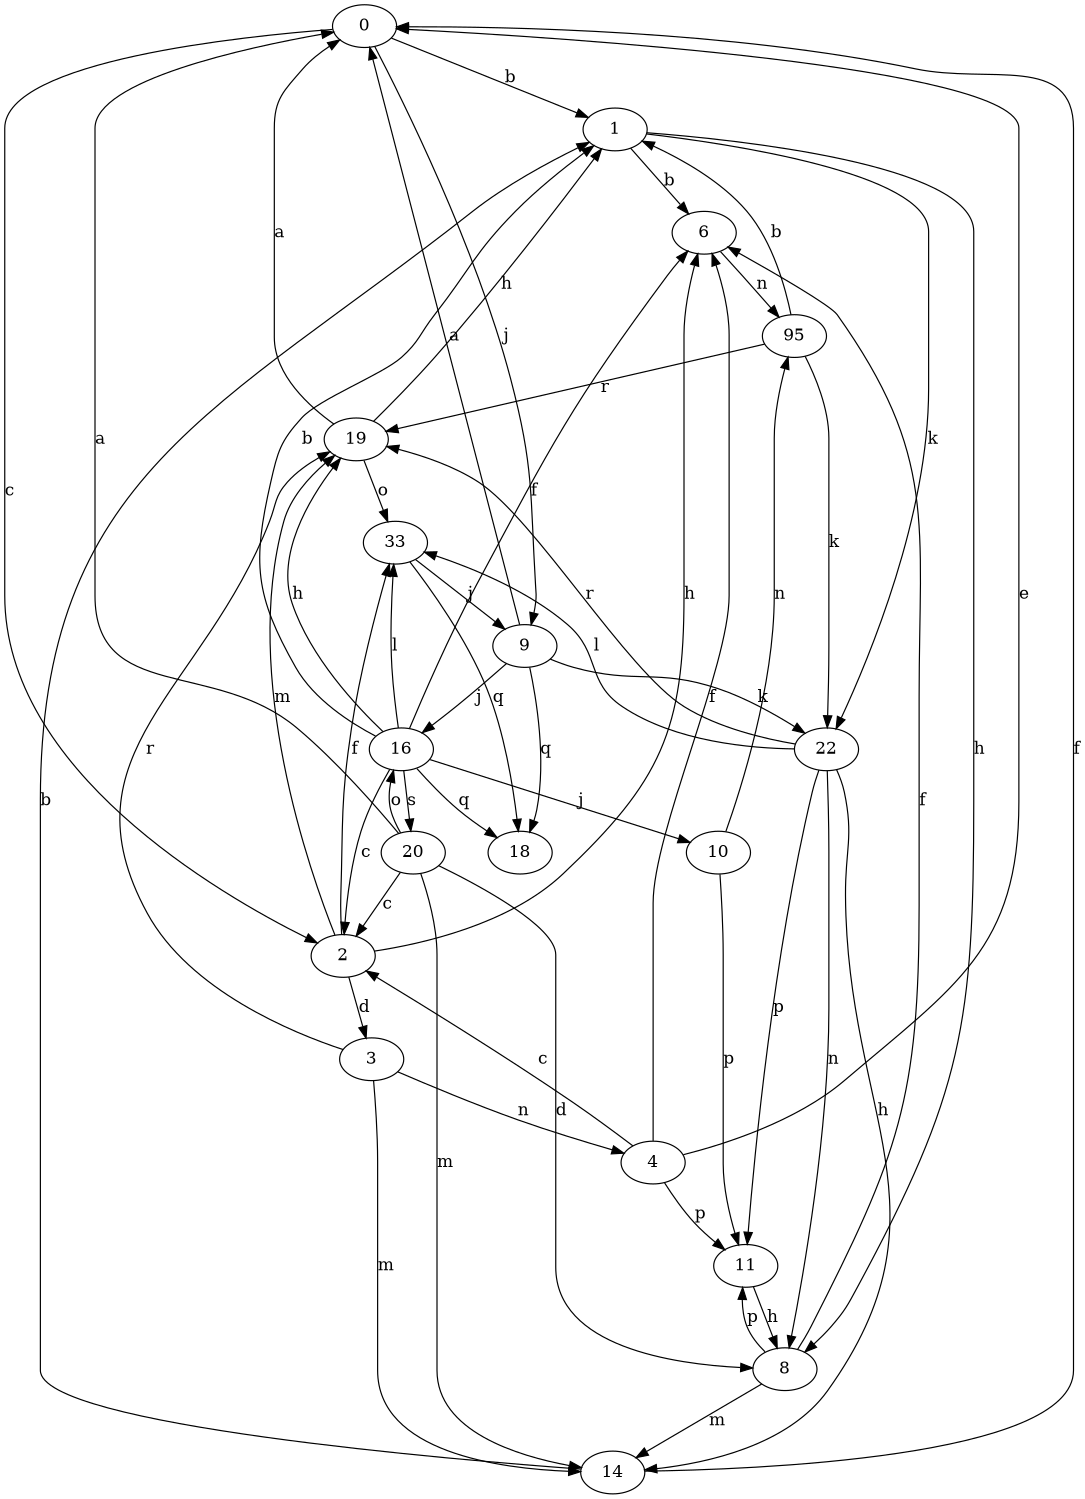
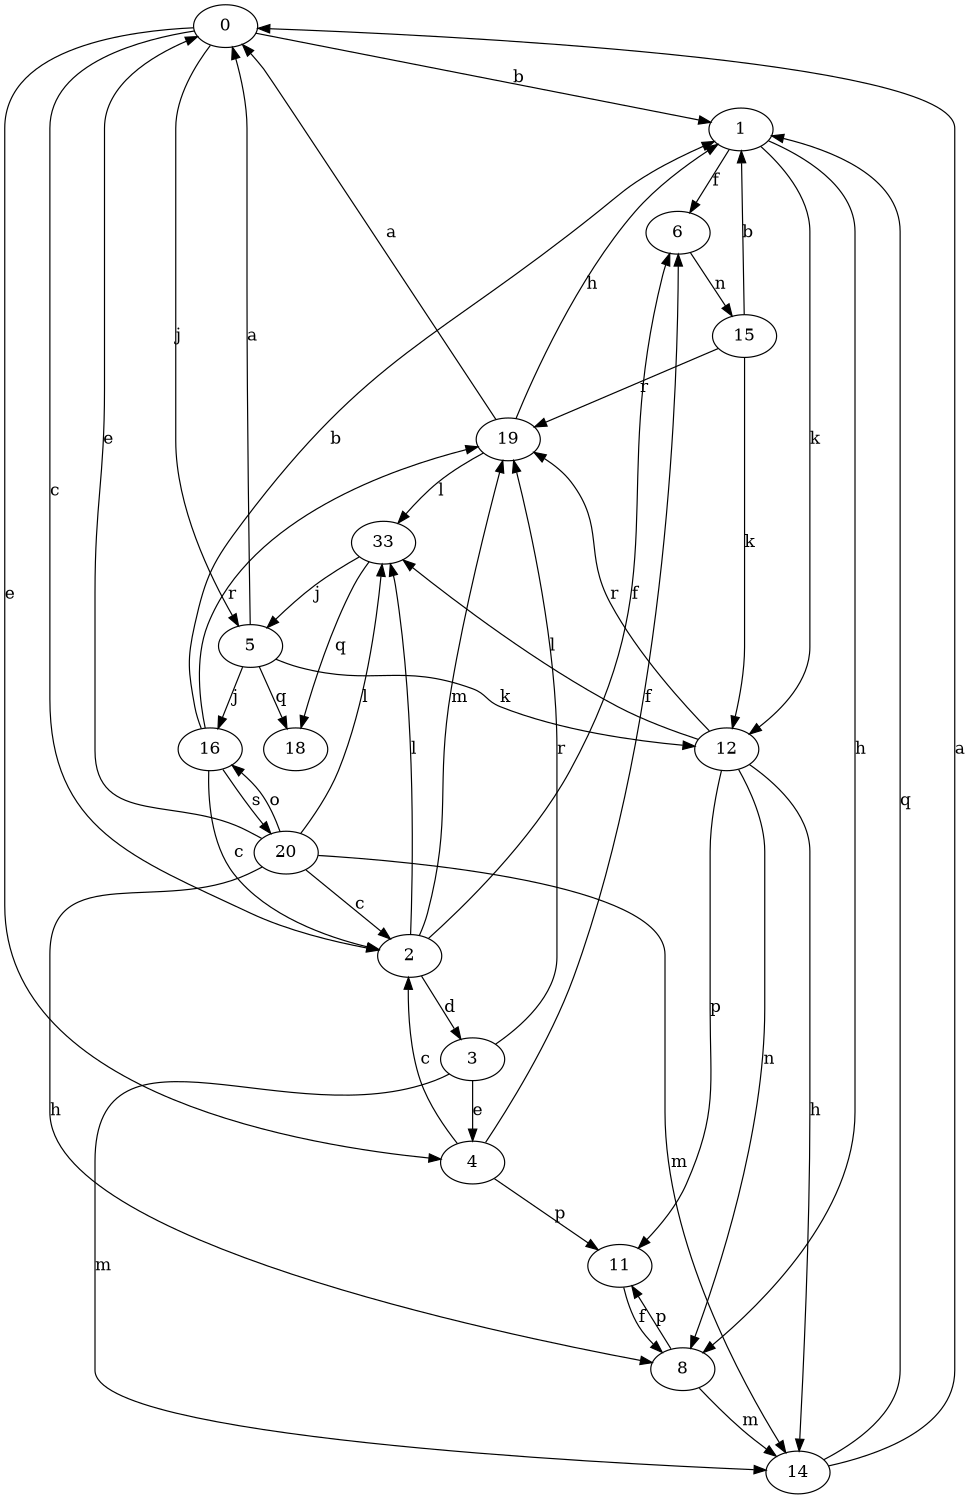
edge "1" -> "6": label "b" -> "f"
node "95": label "95" -> "15"
edge "4" -> "0": reversed
edge "20" -> "0": label "a" -> "e"
edge "19" -> "33": label "o" -> "l"
edge "16" -> "6": removed, label "f"
edge "16" -> "19": label "h" -> "r"
edge "2" -> "6": label "h" -> "f"
node "9": label "9" -> "5"
edge "16" -> "33": now "20" -> "33"
edge "2" -> "33": label "f" -> "l"
node "22": label "22" -> "12"
edge "14" -> "0": label "f" -> "a"
edge "8" -> "6": removed, label "f"
edge "14" -> "1": label "b" -> "q"
edge "16" -> "18": removed, label "q"
node "10": removed
edge "3" -> "4": label "n" -> "e"
edge "20" -> "8": label "d" -> "h"
edge "11" -> "8": label "h" -> "f"
